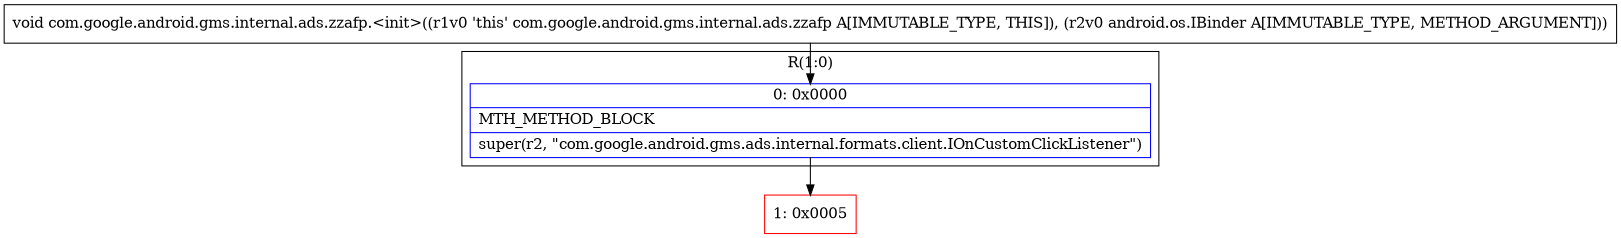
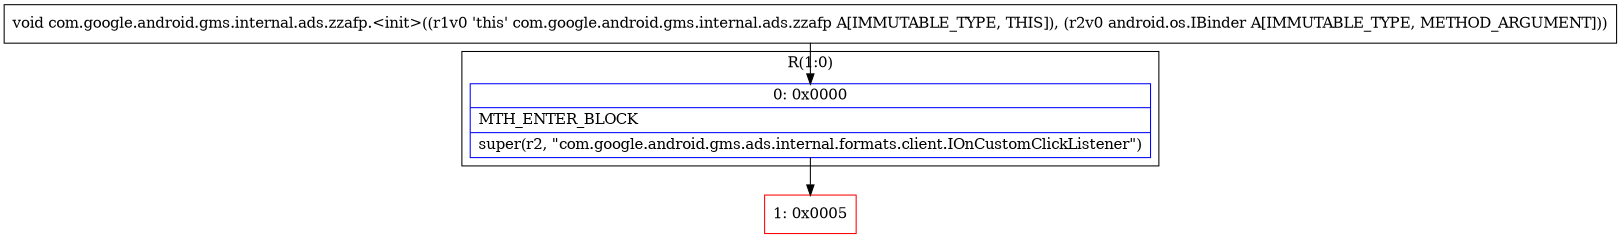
node "0: 0x0000": text "MTH_METHOD_BLOCK" -> "MTH_ENTER_BLOCK"
